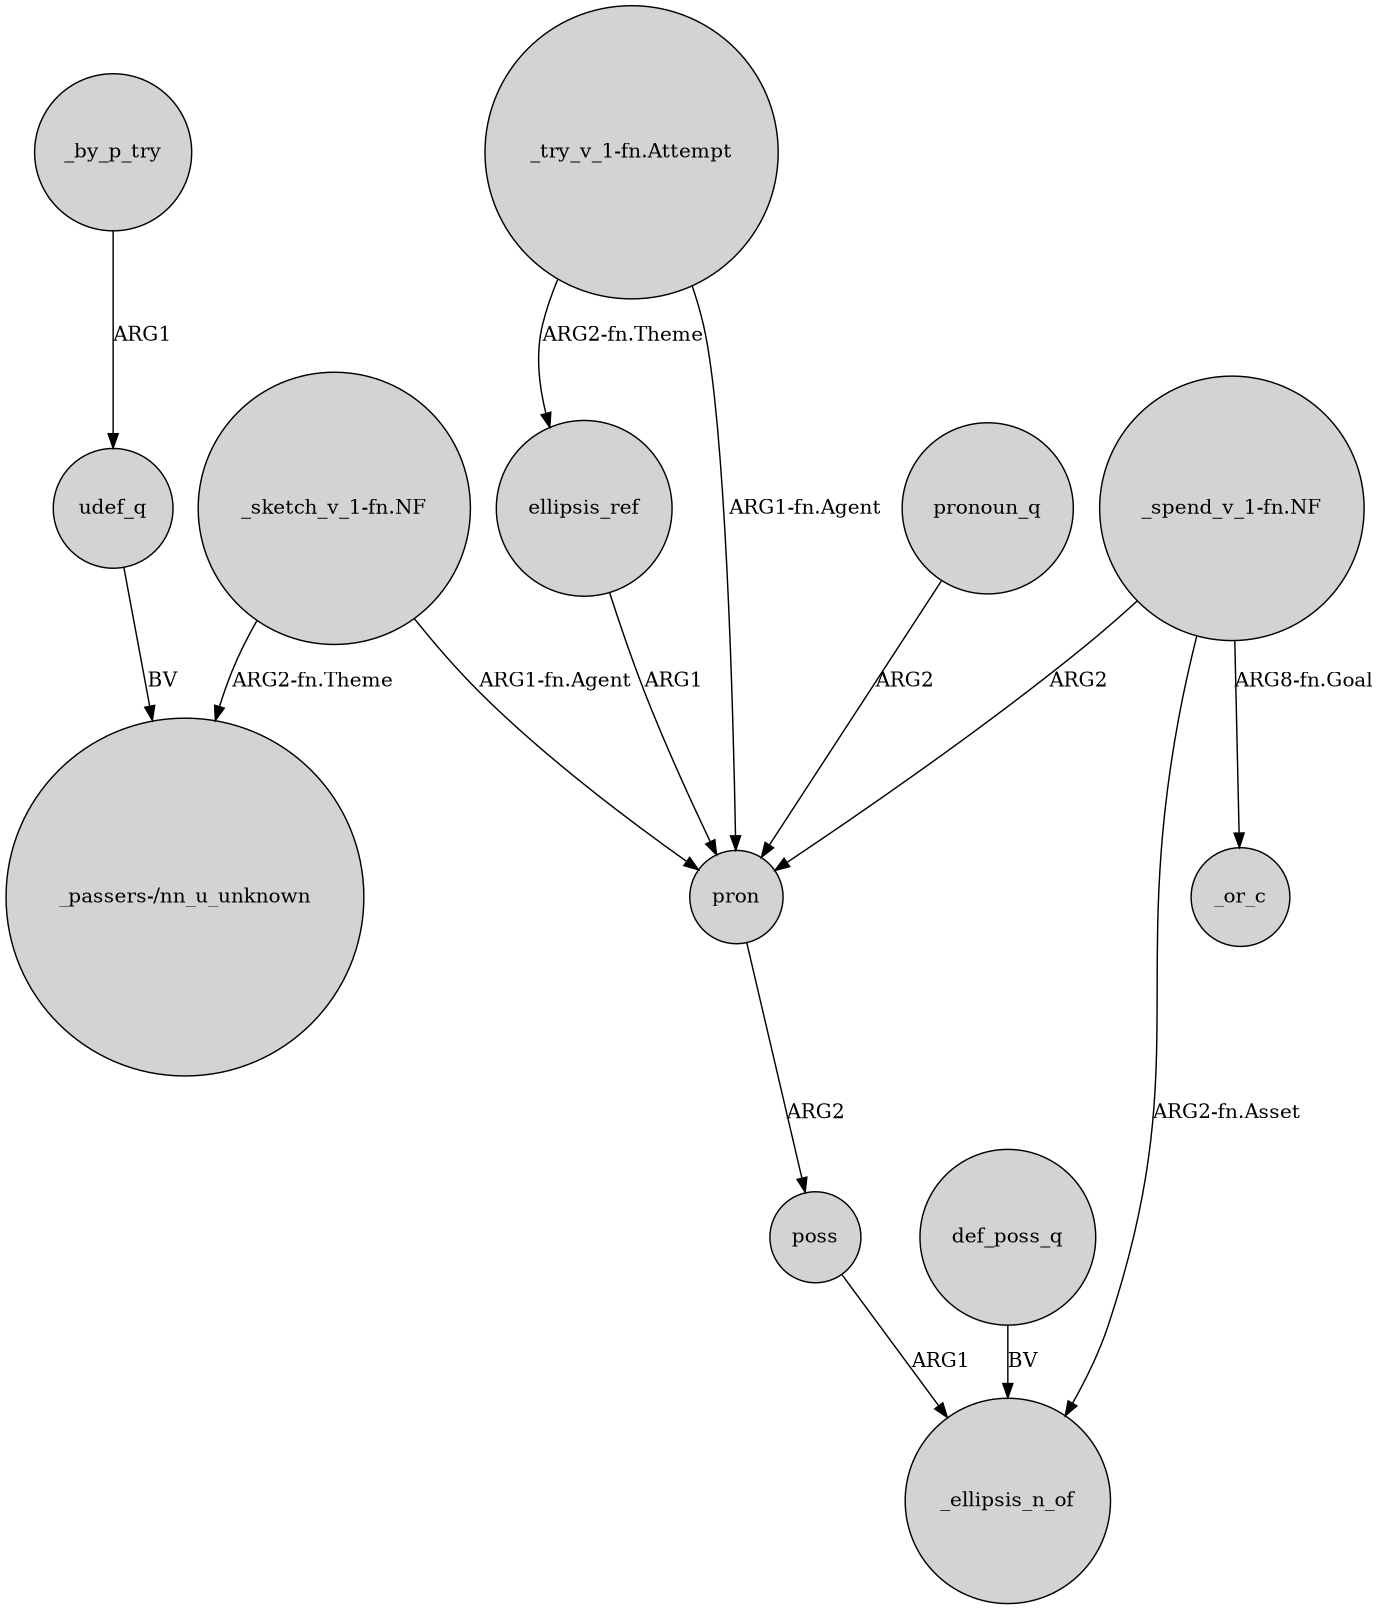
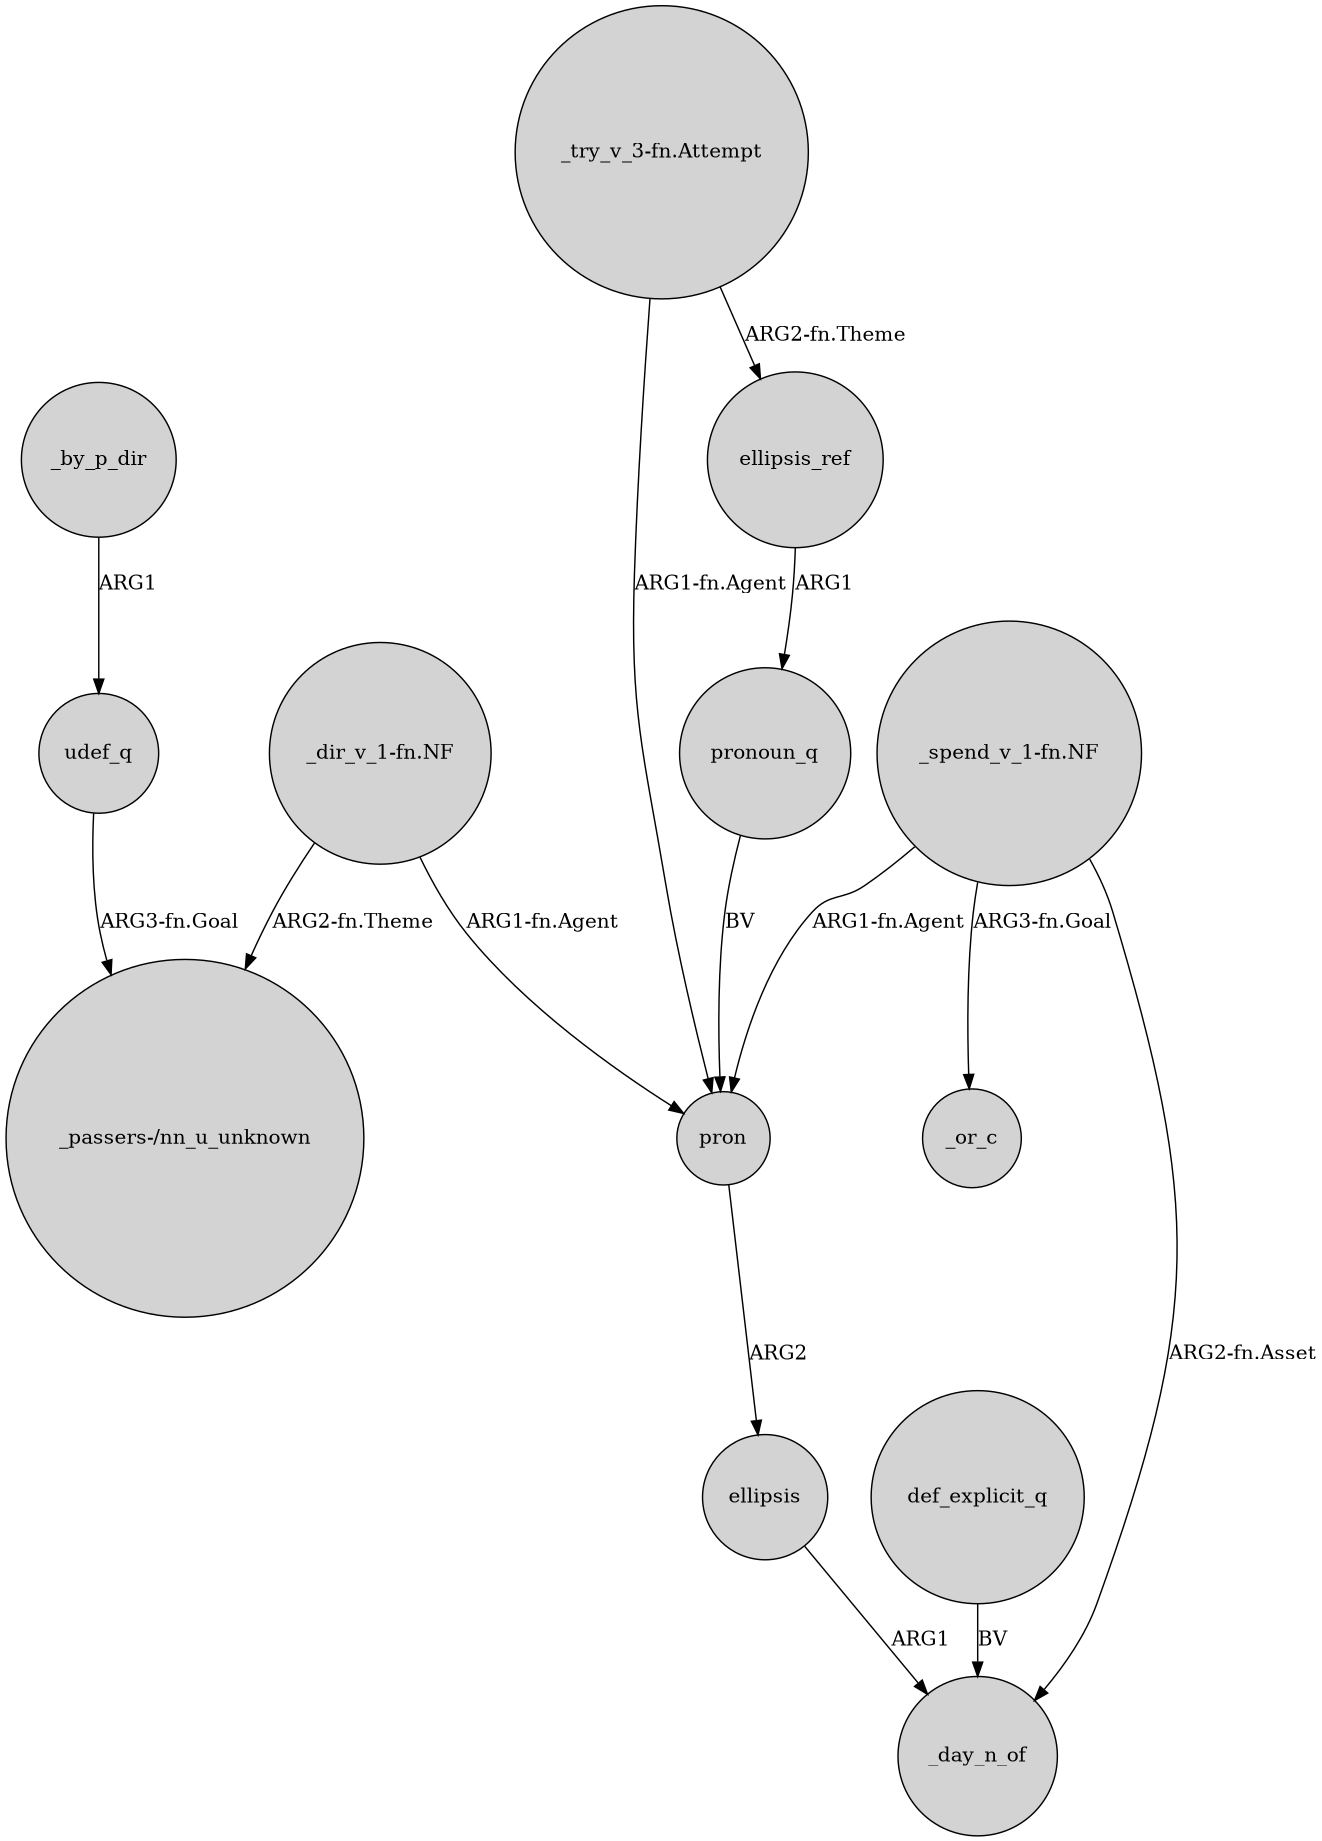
node "_by_p_try": label "_by_p_try" -> "_by_p_dir"
node "_try_v_1-fn.Attempt": label "_try_v_1-fn.Attempt" -> "_try_v_3-fn.Attempt"
node "_sketch_v_1-fn.NF": label "_sketch_v_1-fn.NF" -> "_dir_v_1-fn.NF"
edge "udef_q" -> "_passers-/nn_u_unknown": label "BV" -> "ARG3-fn.Goal"
edge "pronoun_q" -> "pron": label "ARG2" -> "BV"
edge "_spend_v_1-fn.NF" -> "pron": label "ARG2" -> "ARG1-fn.Agent"
edge "_spend_v_1-fn.NF" -> "_or_c": label "ARG8-fn.Goal" -> "ARG3-fn.Goal"
edge "ellipsis_ref" -> "pron": now "ellipsis_ref" -> "pronoun_q"
node "poss": label "poss" -> "ellipsis"
node "def_poss_q": label "def_poss_q" -> "def_explicit_q"
node "_ellipsis_n_of": label "_ellipsis_n_of" -> "_day_n_of"
